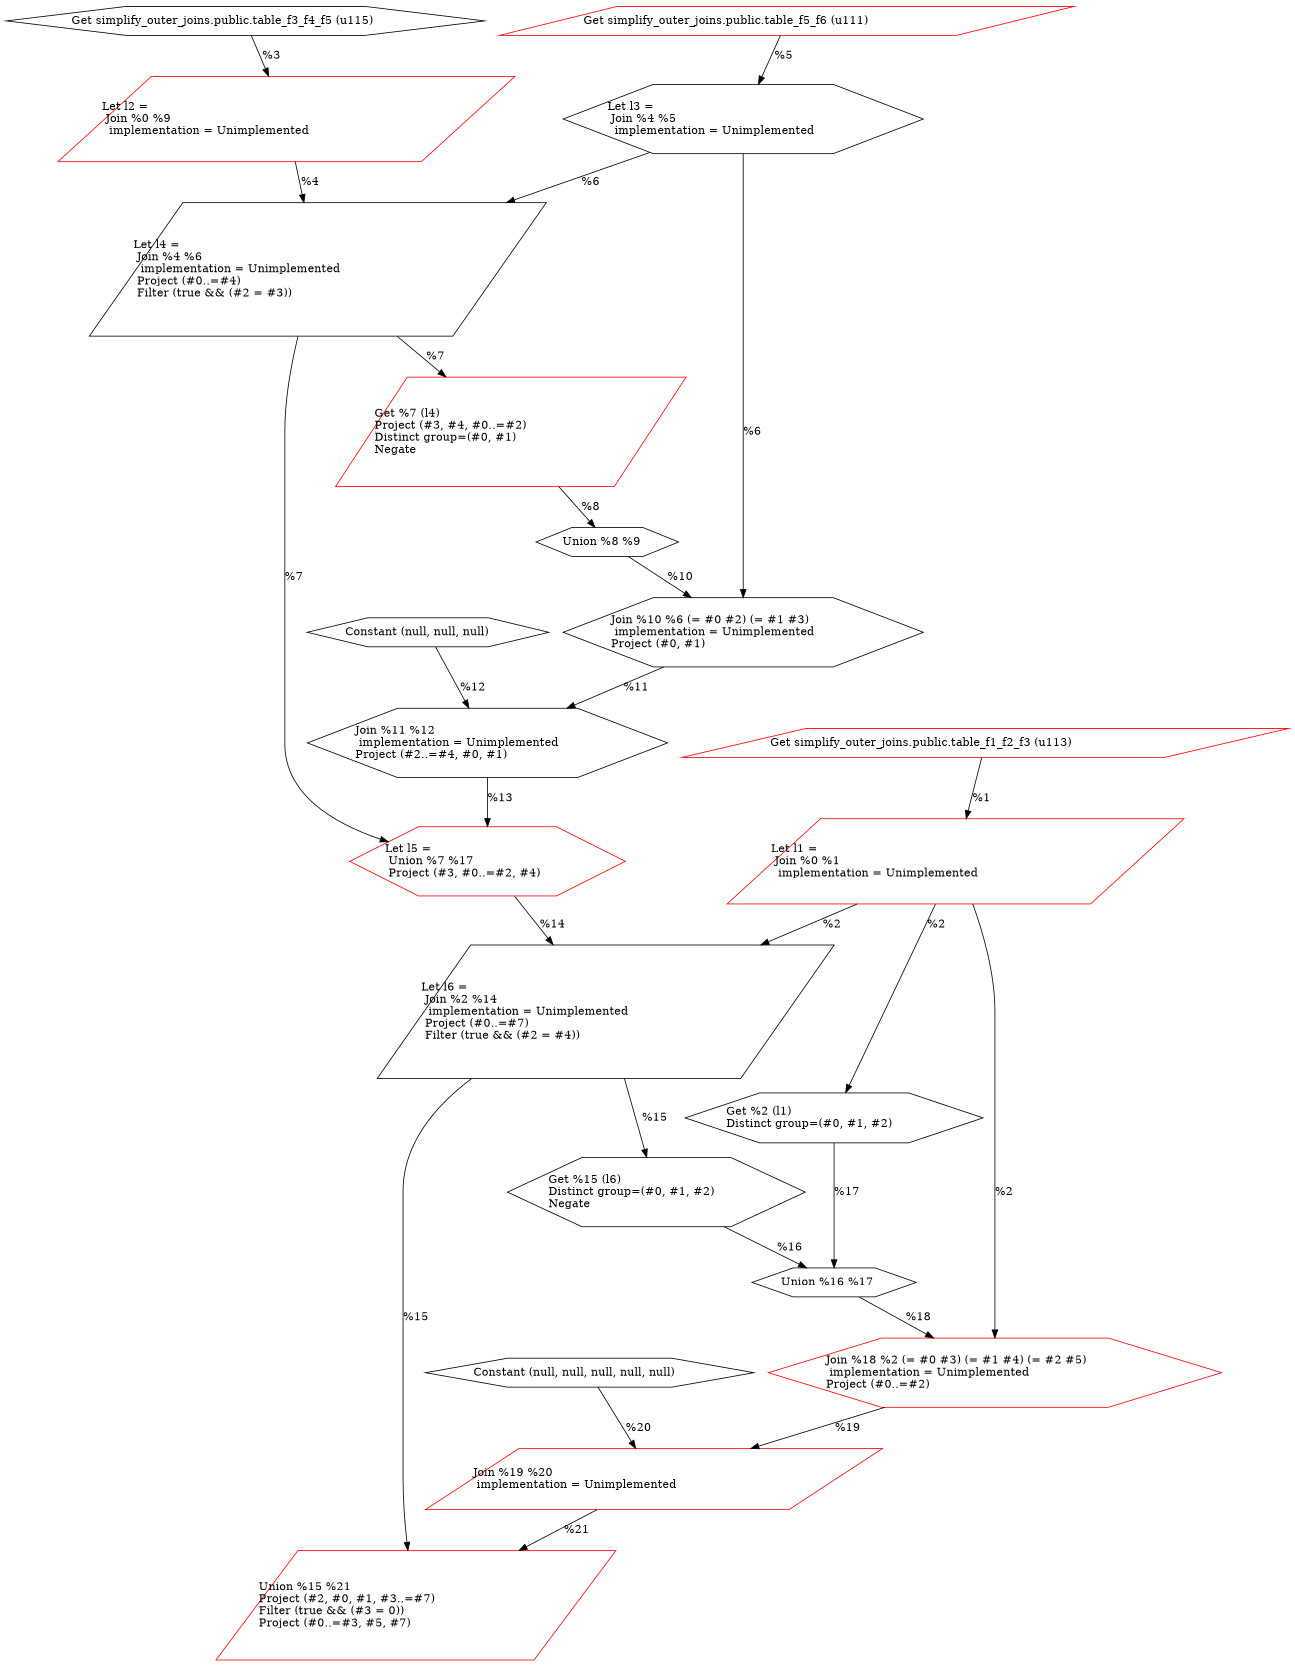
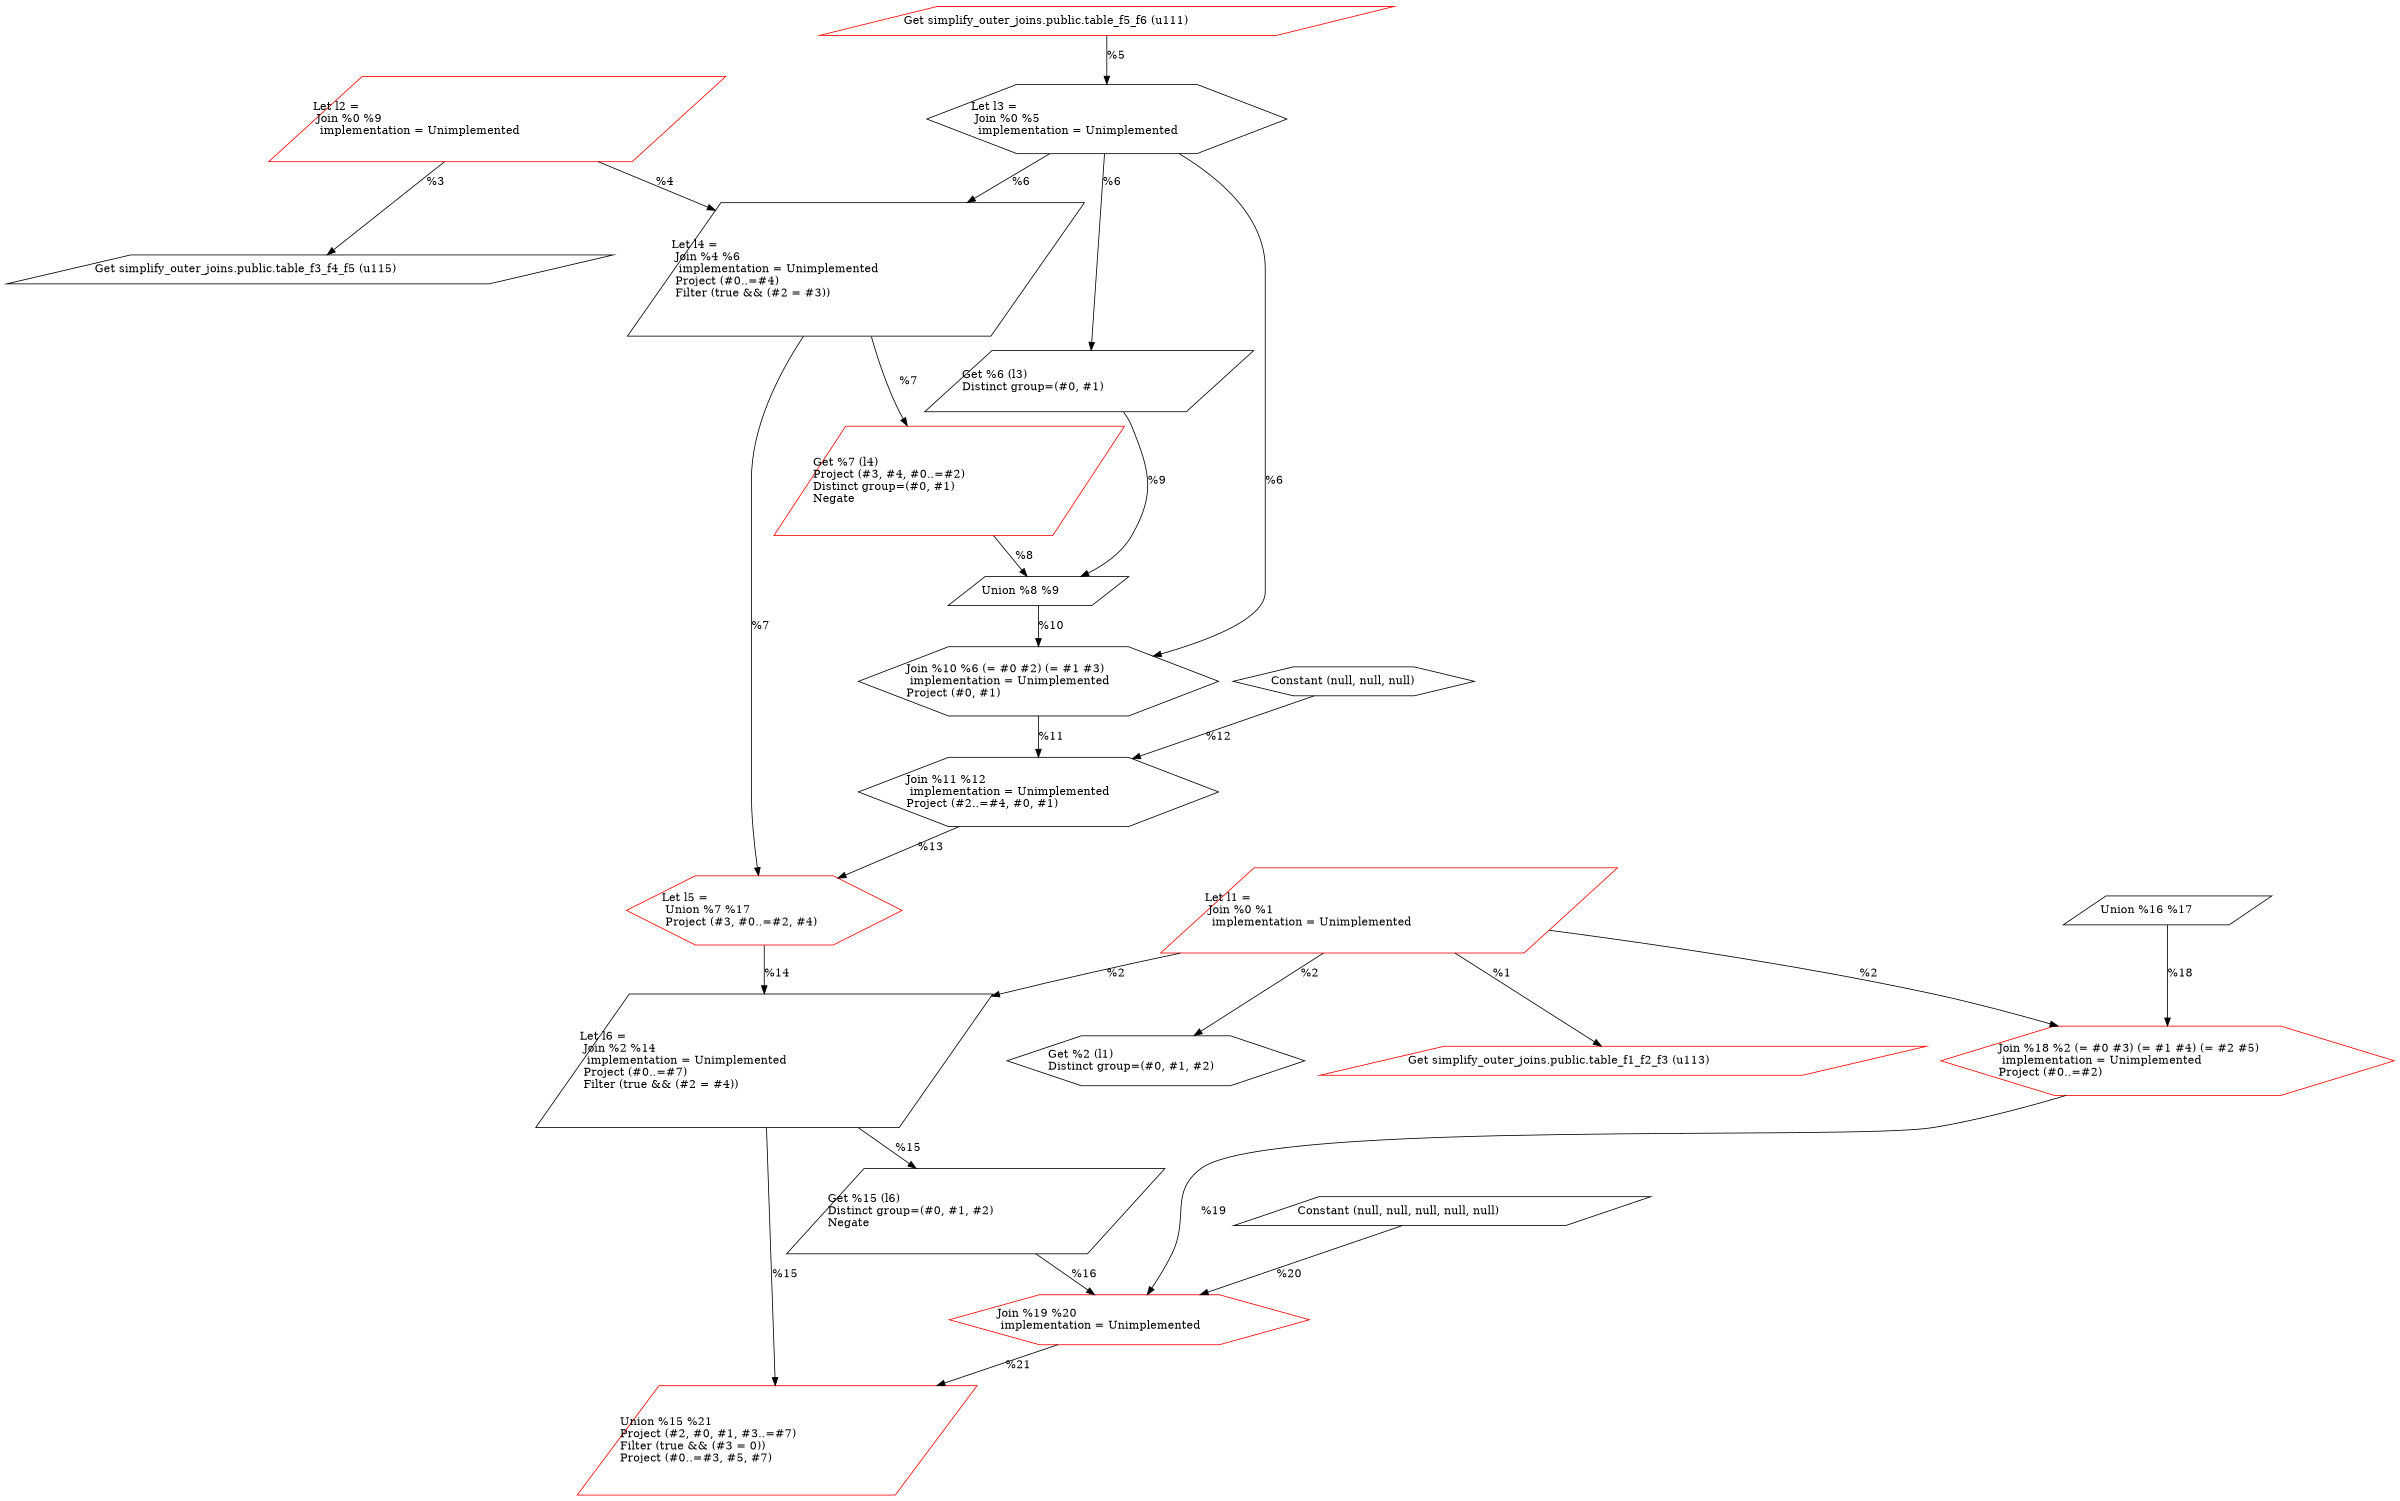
node "Get simplify_outer_joins.public.table_f3_f4_f5 (u115)": shape hexagon -> parallelogram
edge "Get simplify_outer_joins.public.table_f3_f4_f5 (u115)" -> "Let l2 = Join %0 %9 implementation = Unimplemented": reversed
node "Let l3 = Join %4 %5 implementation = Unimplemented": label "Let l3 = Join %4 %5 implementation = Unimplemented" -> "Let l3 = Join %0 %5 implementation = Unimplemented"
node "Get %6 (l3) Distinct group=(#0, #1)": added
node "Union %8 %9": shape hexagon -> parallelogram
edge "Get simplify_outer_joins.public.table_f1_f2_f3 (u113)" -> "Let l1 = Join %0 %1 implementation = Unimplemented": reversed
node "Get %15 (l6) Distinct group=(#0, #1, #2) Negate": shape hexagon -> parallelogram
edge "Get %2 (l1) Distinct group=(#0, #1, #2)" -> "Union %16 %17": removed, label "%17"
edge "Get %15 (l6) Distinct group=(#0, #1, #2) Negate" -> "Union %16 %17": now "Get %15 (l6) Distinct group=(#0, #1, #2) Negate" -> "Join %19 %20 implementation = Unimplemented"
node "Union %16 %17": shape hexagon -> parallelogram
node "Constant (null, null, null, null, null)": shape hexagon -> parallelogram
node "Join %19 %20 implementation = Unimplemented": shape parallelogram -> hexagon
